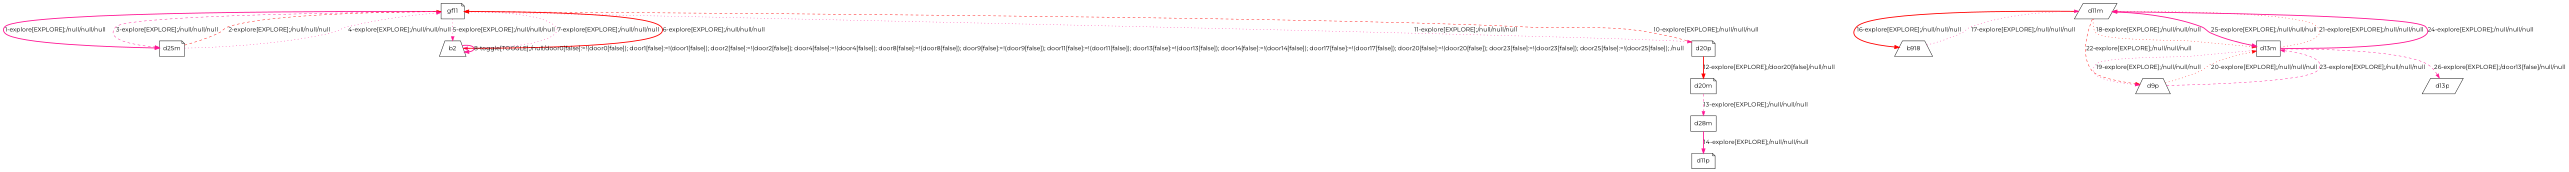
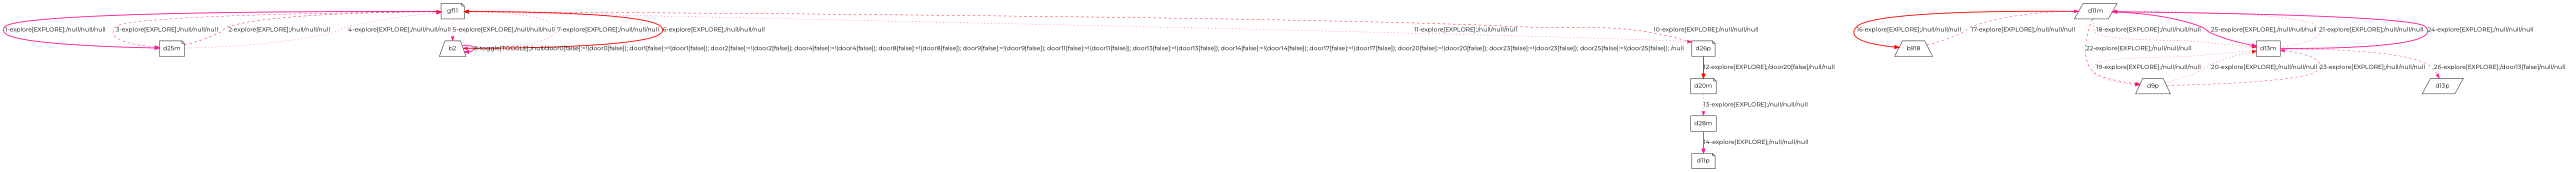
edge "b918" -> "d11m": style dotted -> dashed
node "d20p": label "d20p" -> "d26p"
edge "d20m" -> "d28m": style dashed -> dotted
